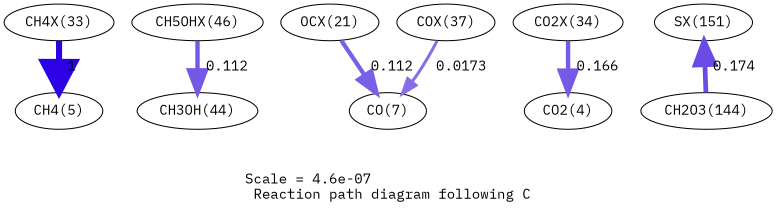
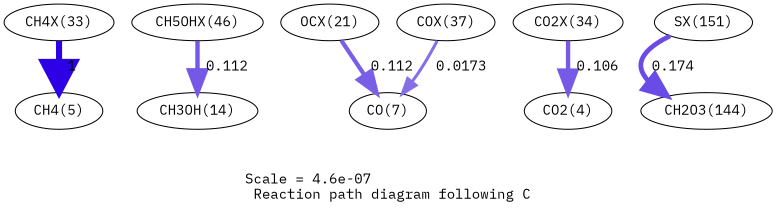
edge "CO2X(34)" -> "CO2(4)": label " 0.166" -> " 0.106"
edge "CH2O3(144)" -> "SX(151)": reversed
node "CH3OH(44)": label "CH3OH(44)" -> "CH3OH(14)"
